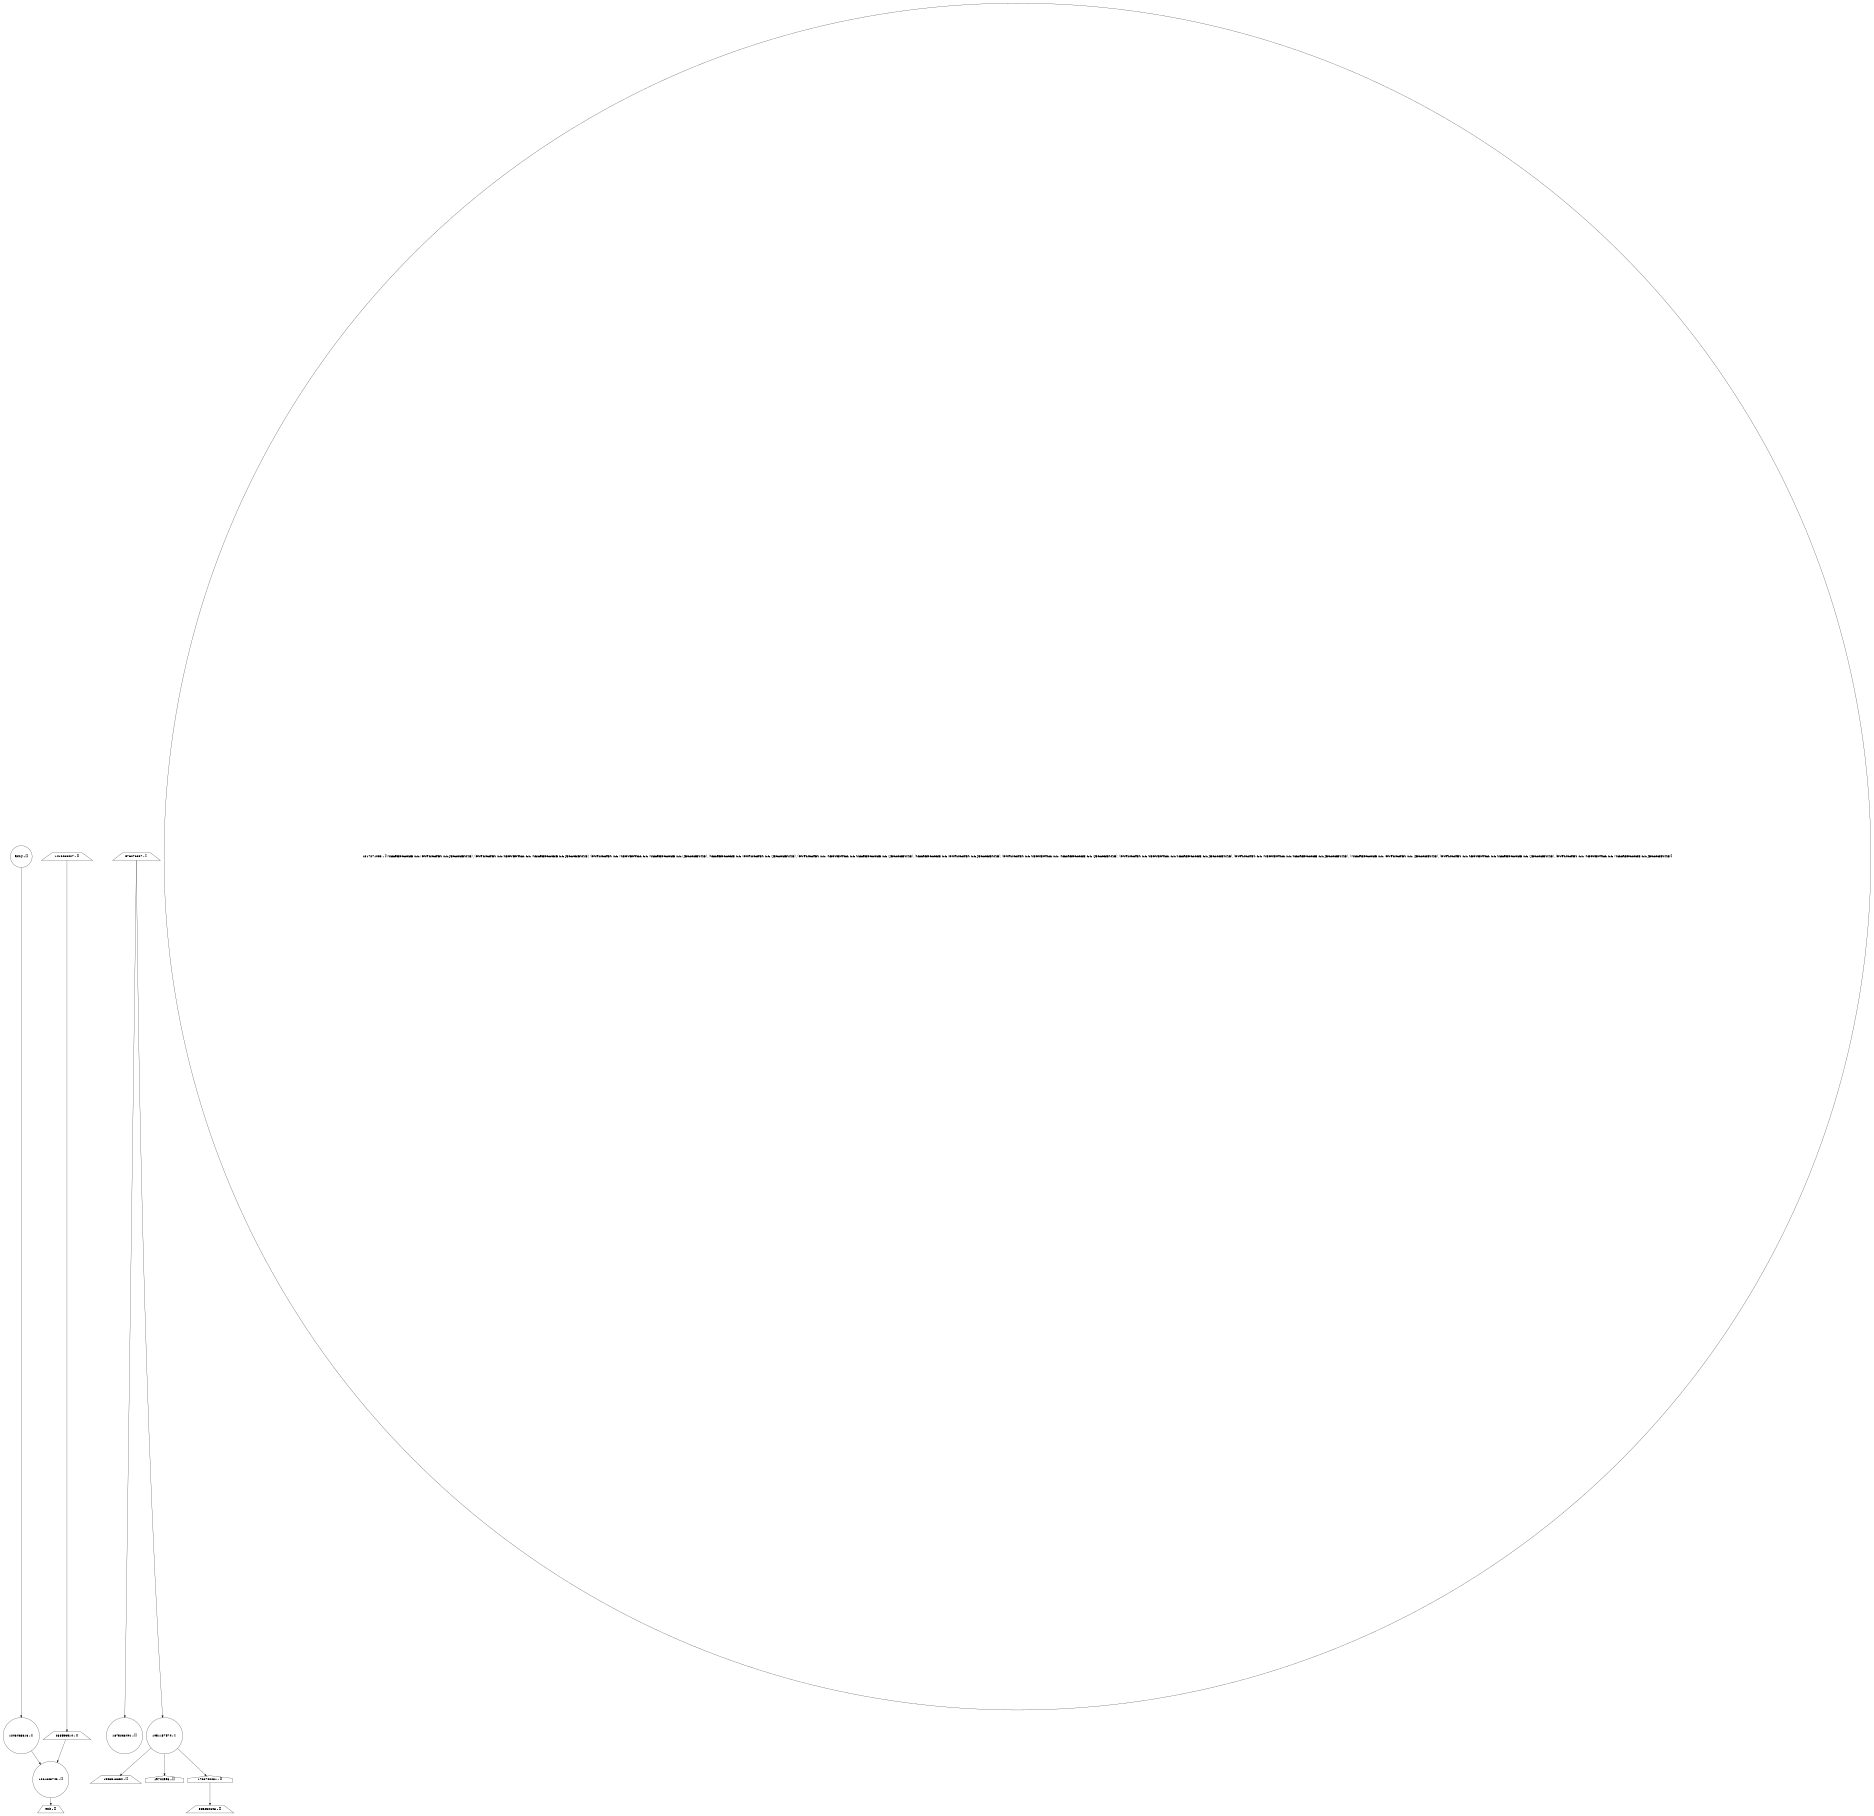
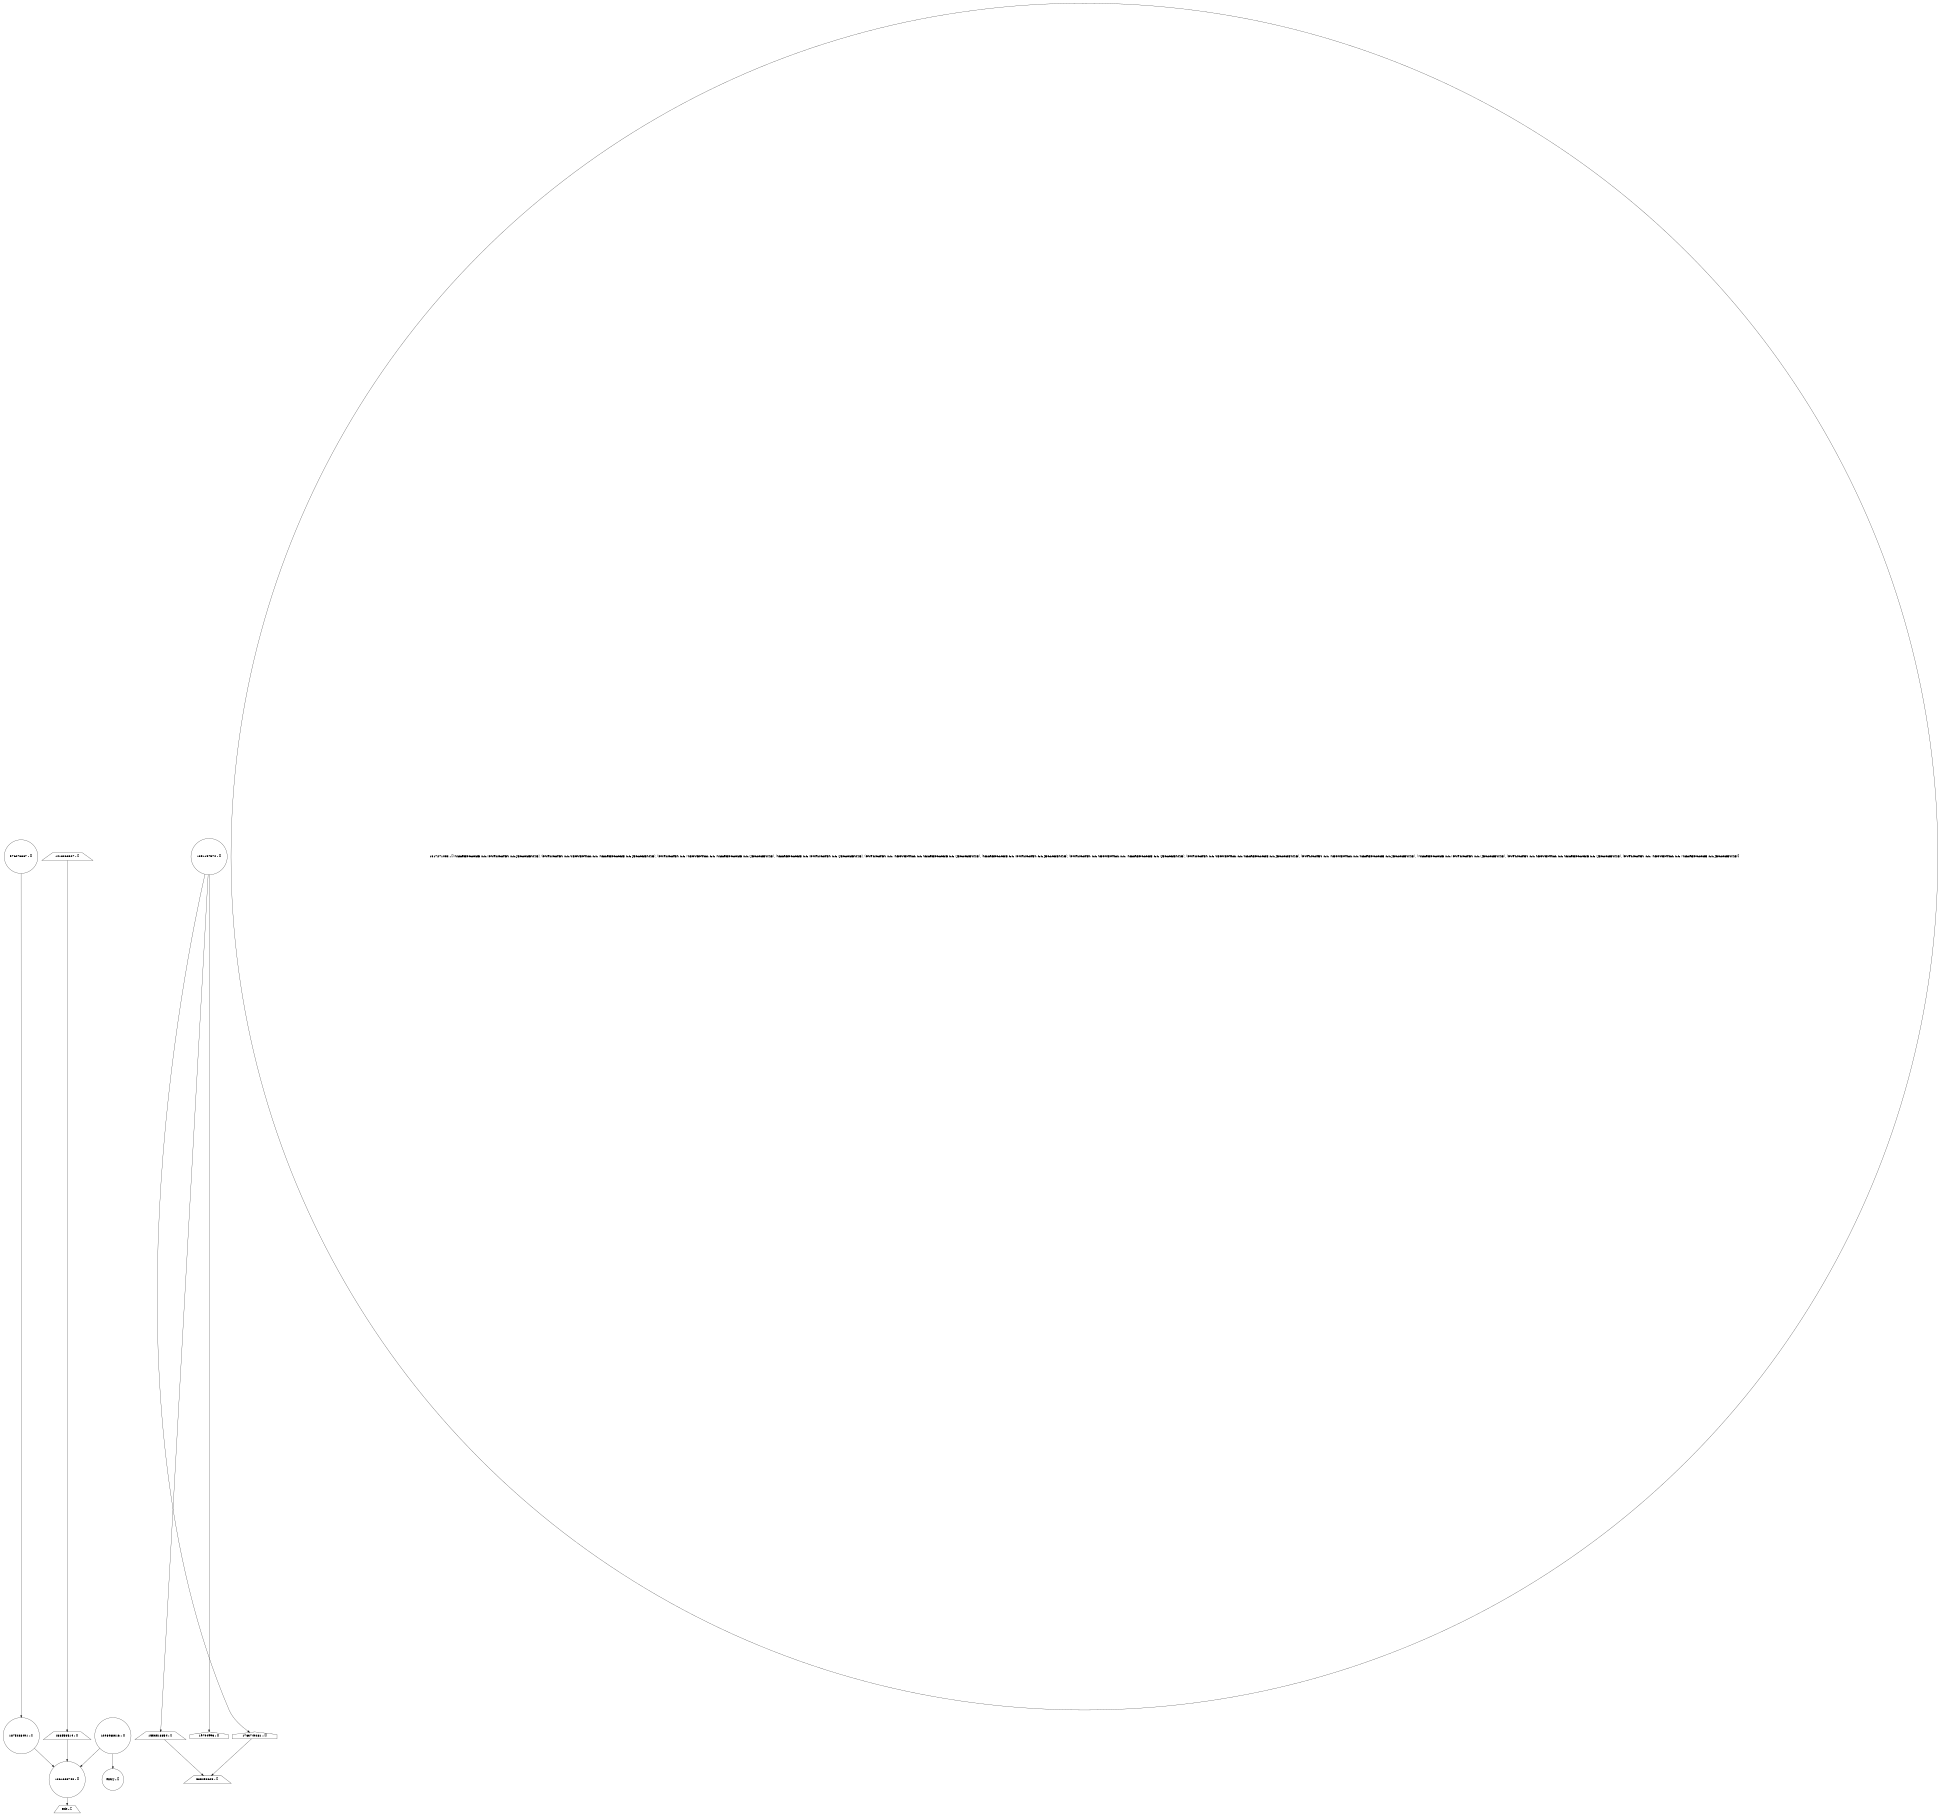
node "576276387 - []": shape trapezium -> circle
edge "576276387 - []" -> "1051157574 - []": removed
edge "entry - []" -> "1208468316 - []": reversed
edge "1875238401 - []" -> "1261603740 - []": added
edge "1553518854 - []" -> "585250648 - []": added
